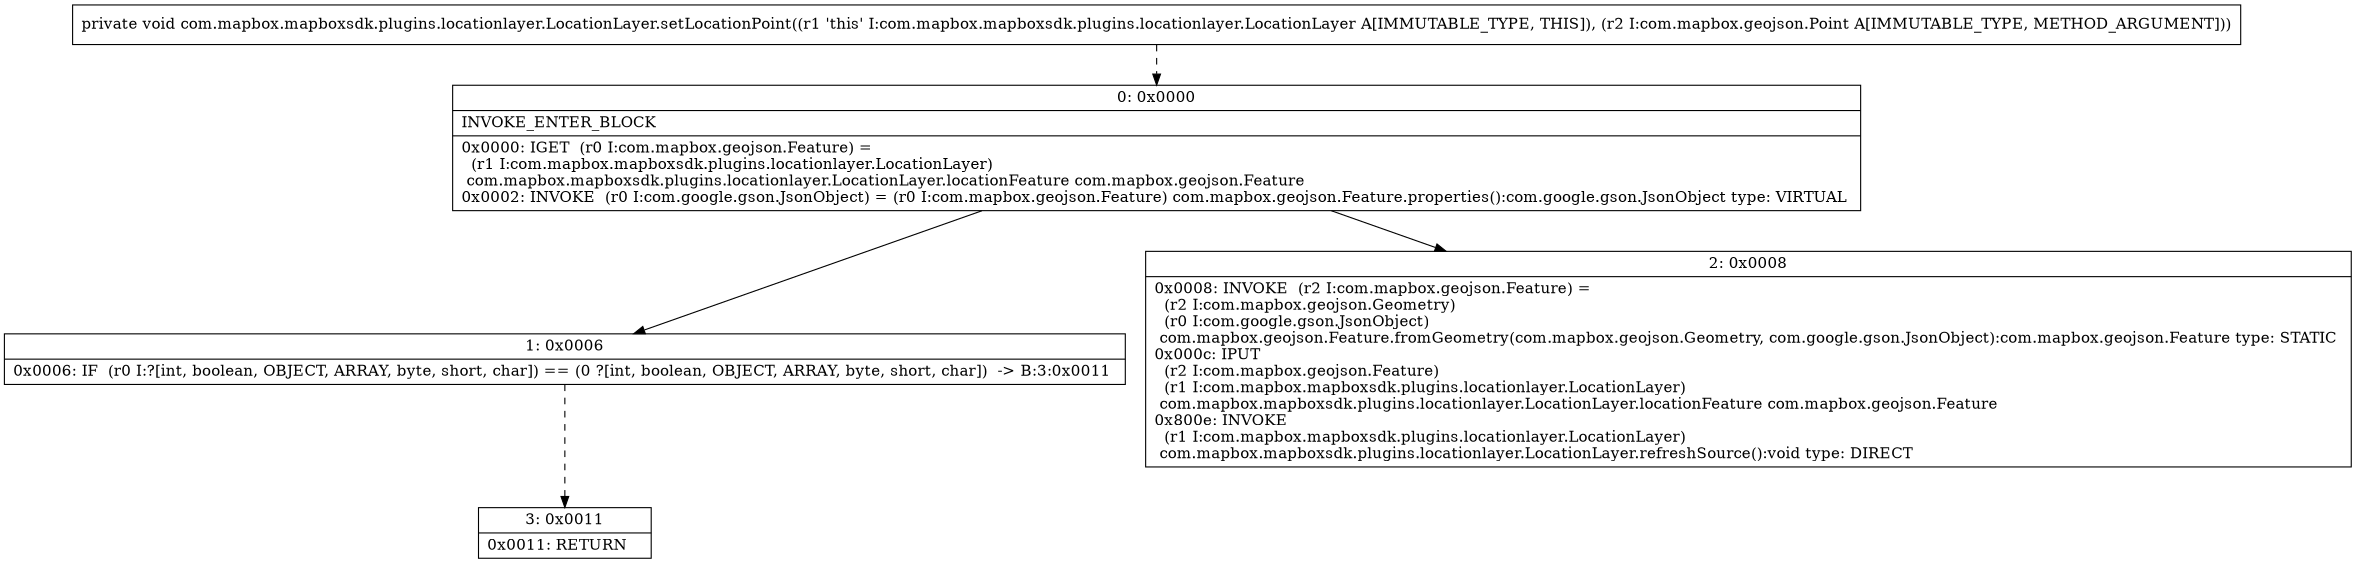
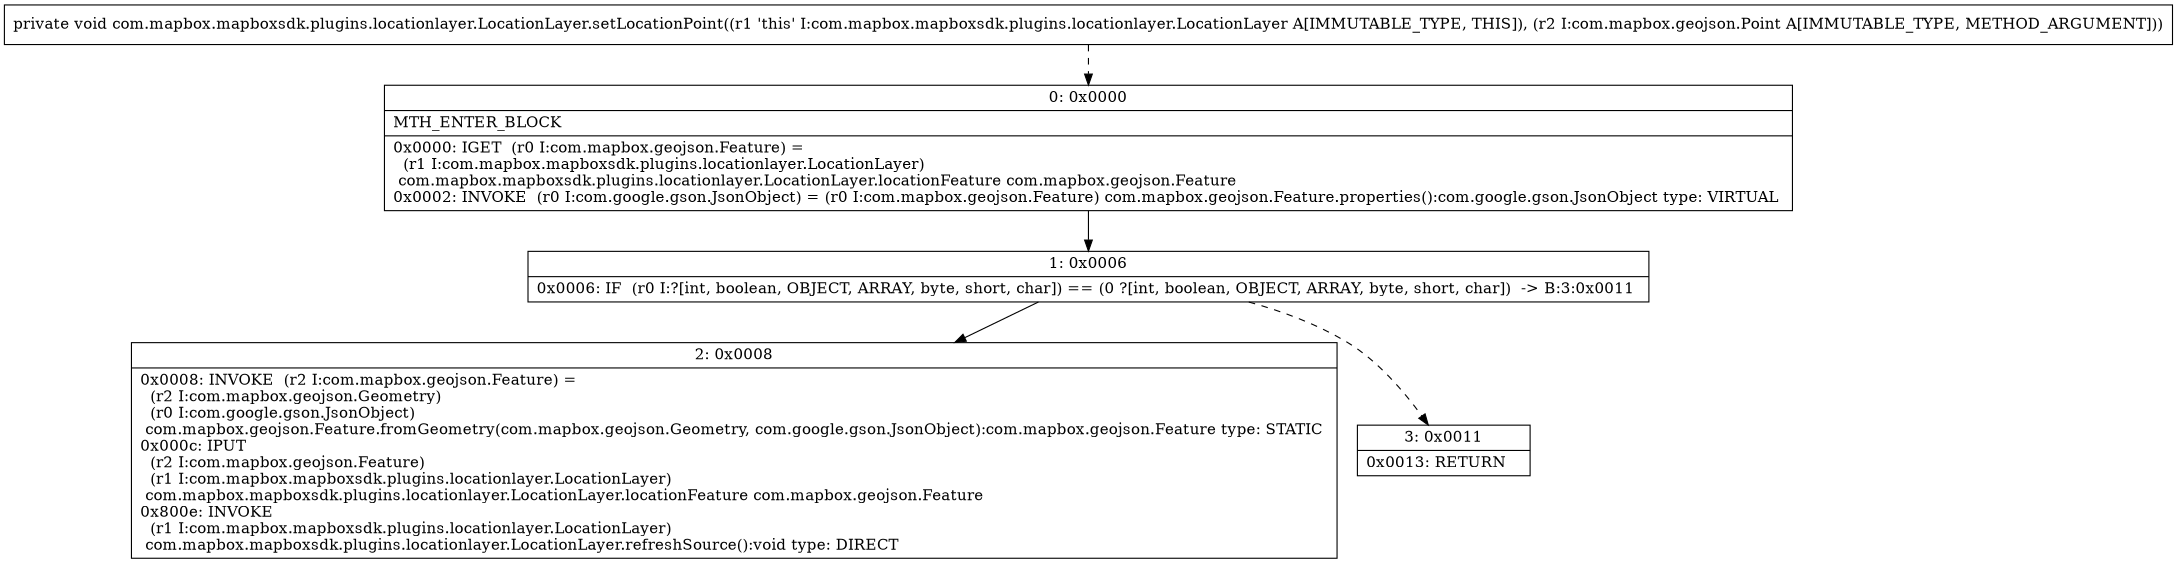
node "0: 0x0000": text "INVOKE_ENTER_BLOCK" -> "MTH_ENTER_BLOCK"
edge "0: 0x0000" -> "2: 0x0008": now "1: 0x0006" -> "2: 0x0008"
node "3: 0x0011": text "0x0011: RETURN" -> "0x0013: RETURN"
